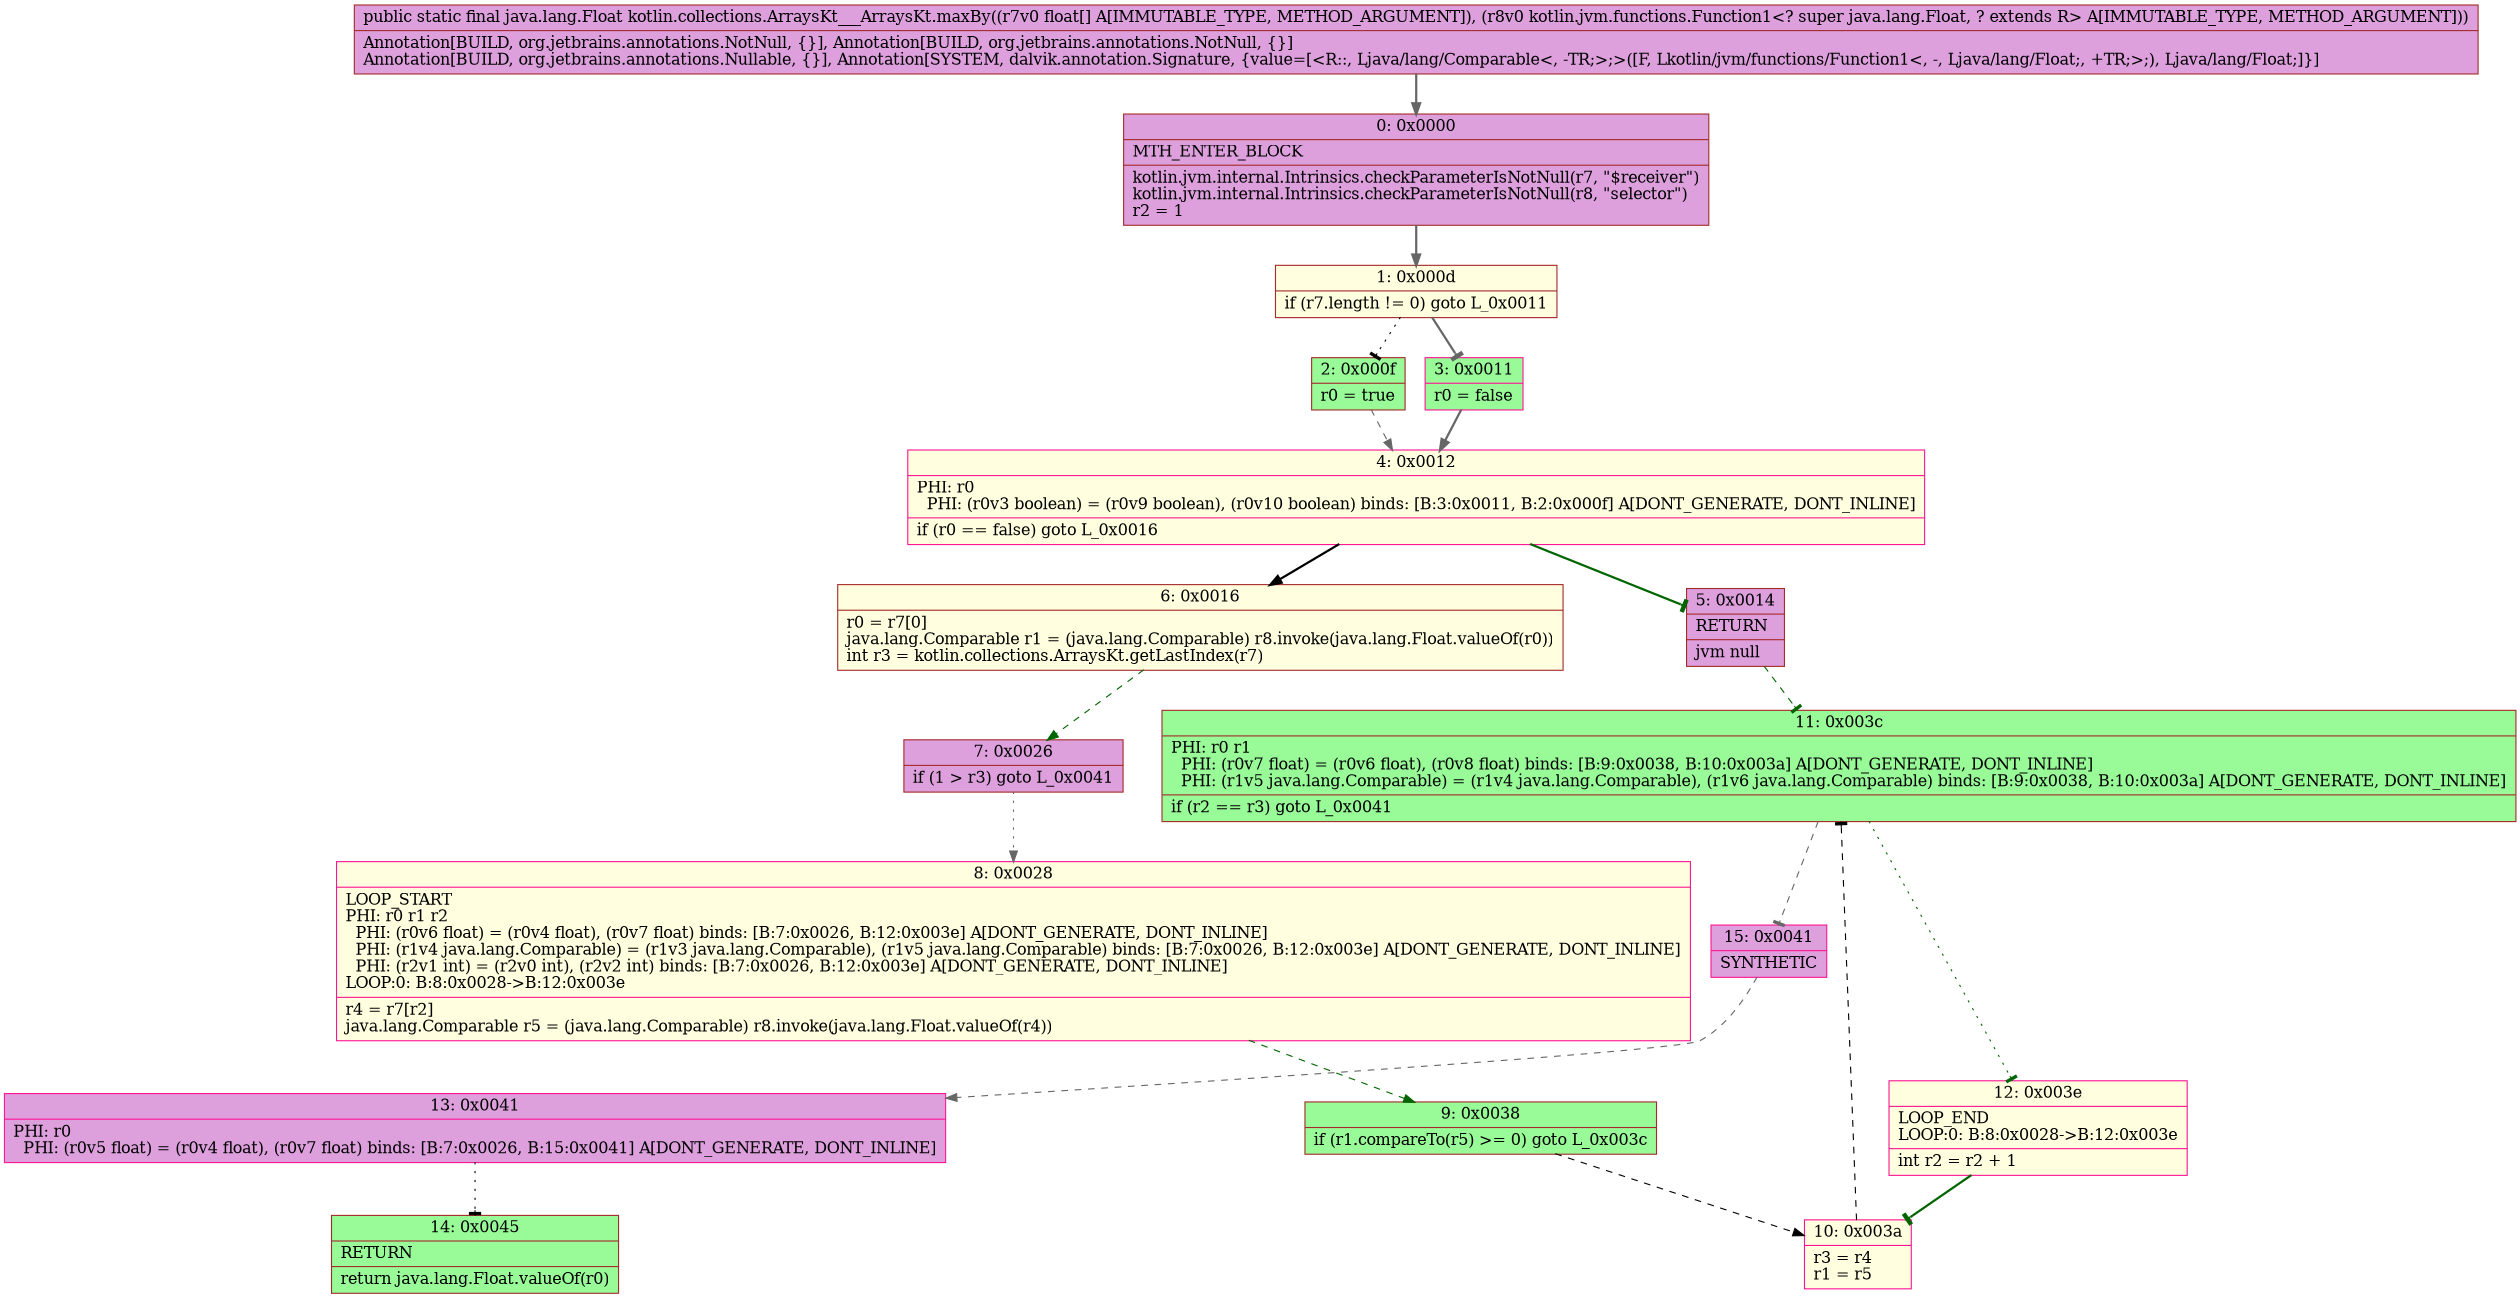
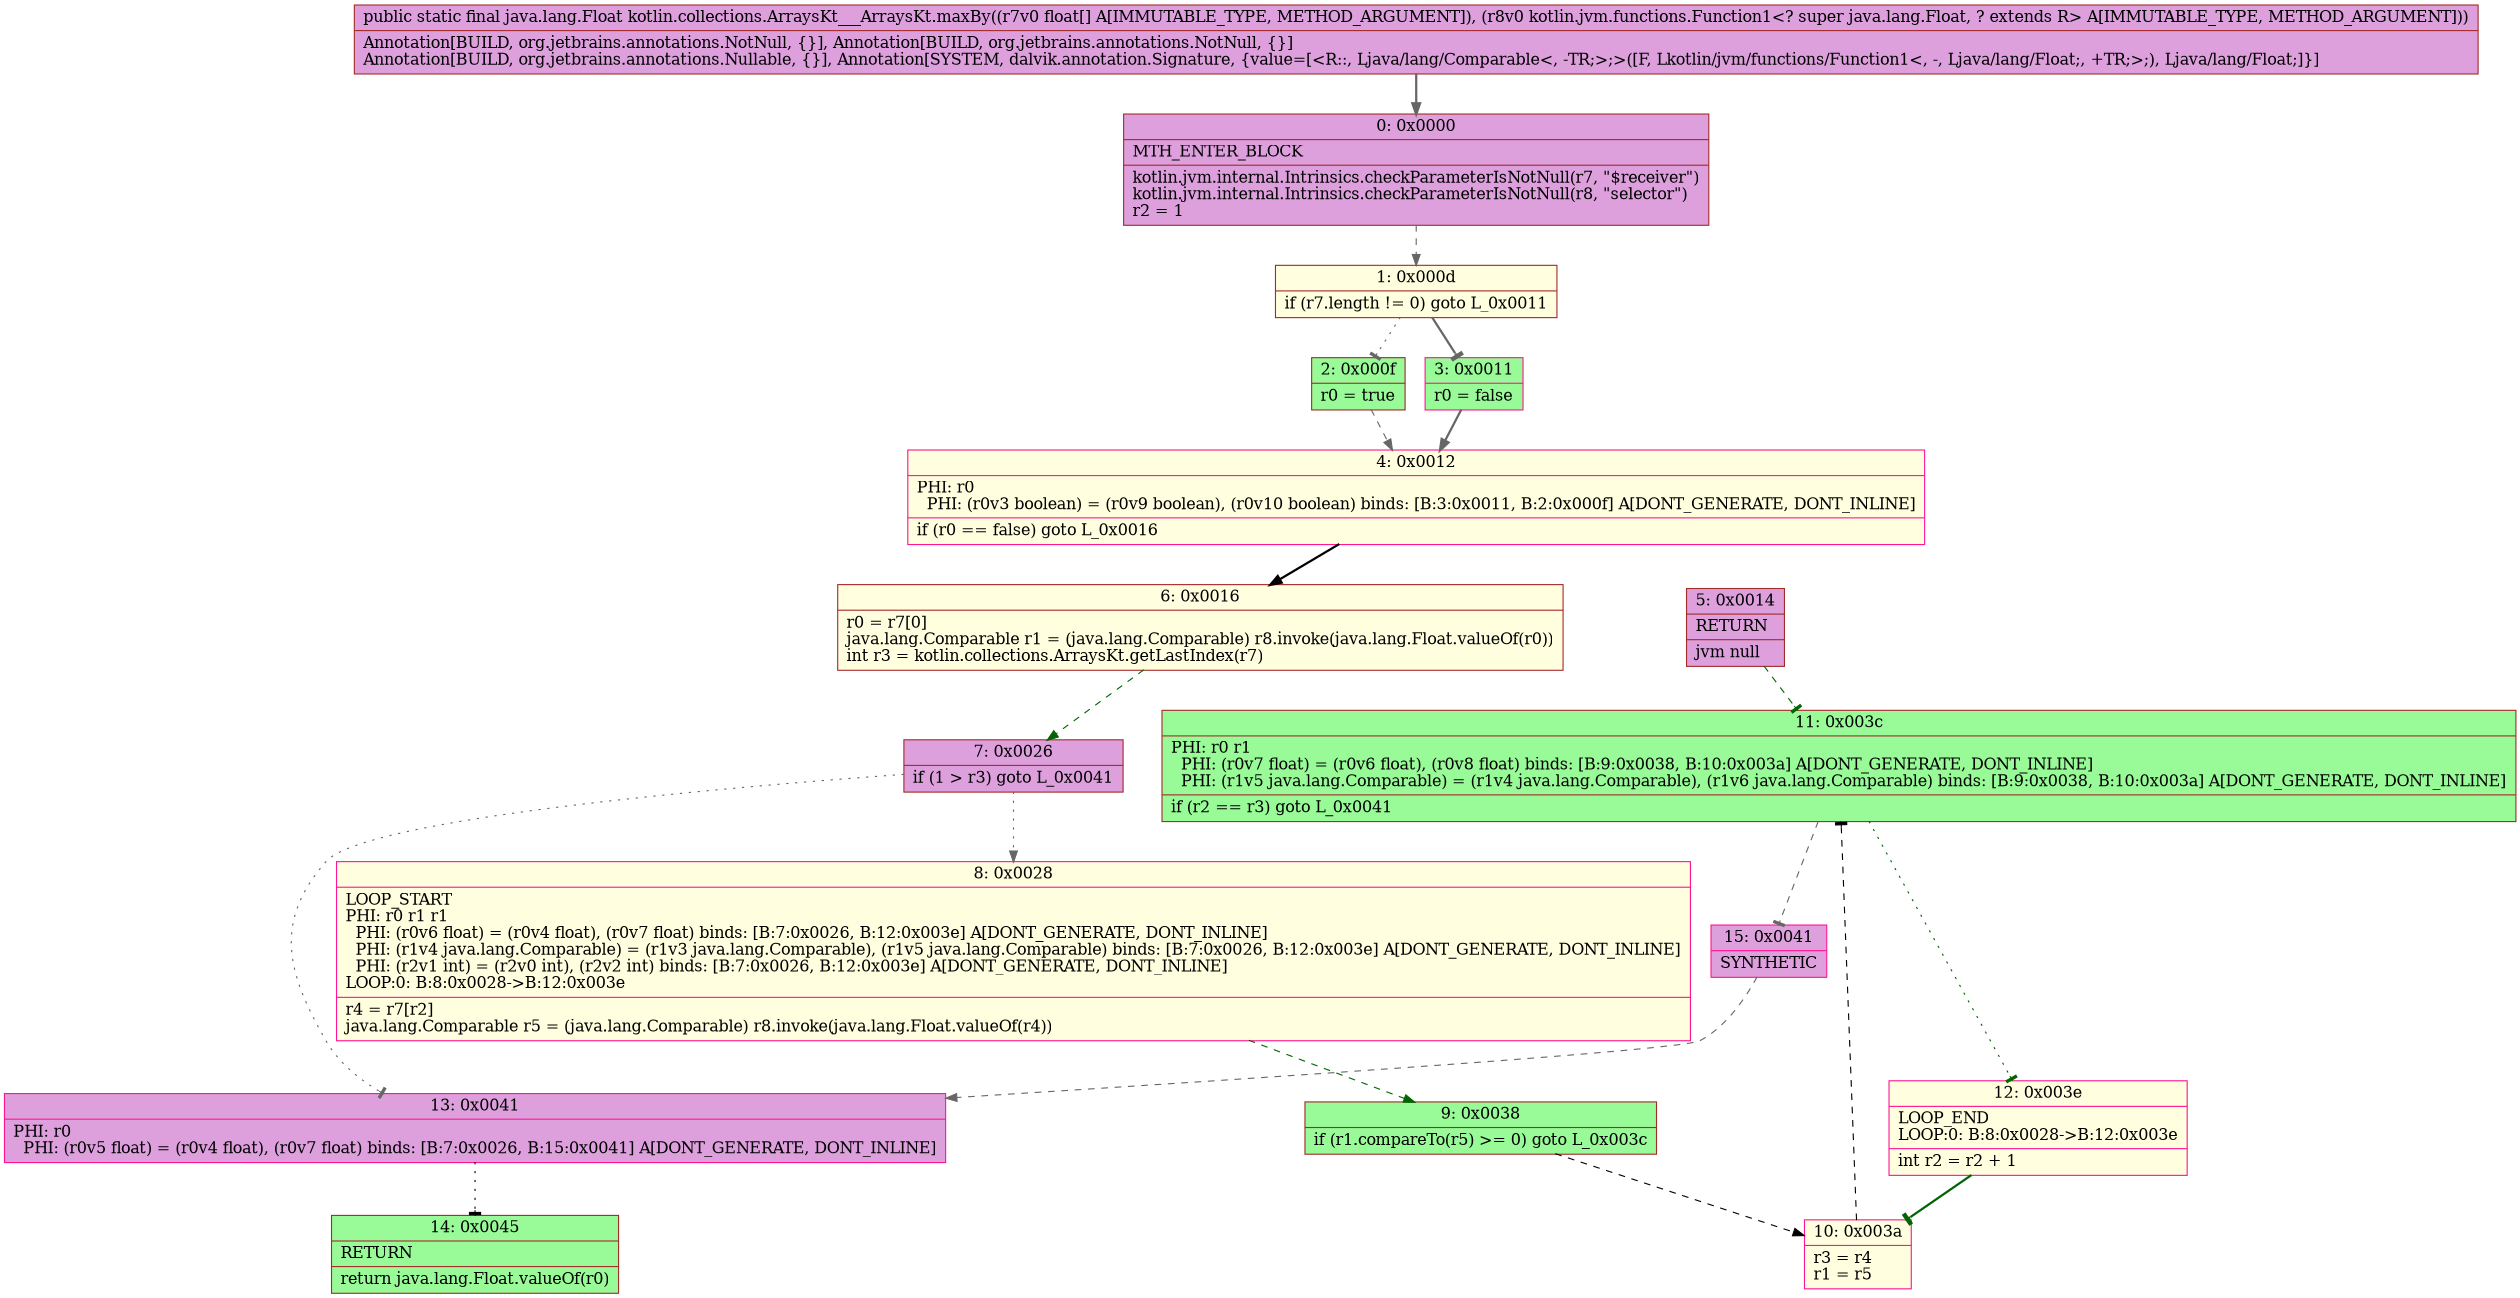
edge "0: 0x0000" -> "1: 0x000d": style bold -> dashed
edge "1: 0x000d" -> "2: 0x000f": color black -> gray40
edge "4: 0x0012" -> "5: 0x0014": removed
edge "7: 0x0026" -> "13: 0x0041": added
node "8: 0x0028": text "PHI: r0 r1 r2" -> "PHI: r0 r1 r1"
